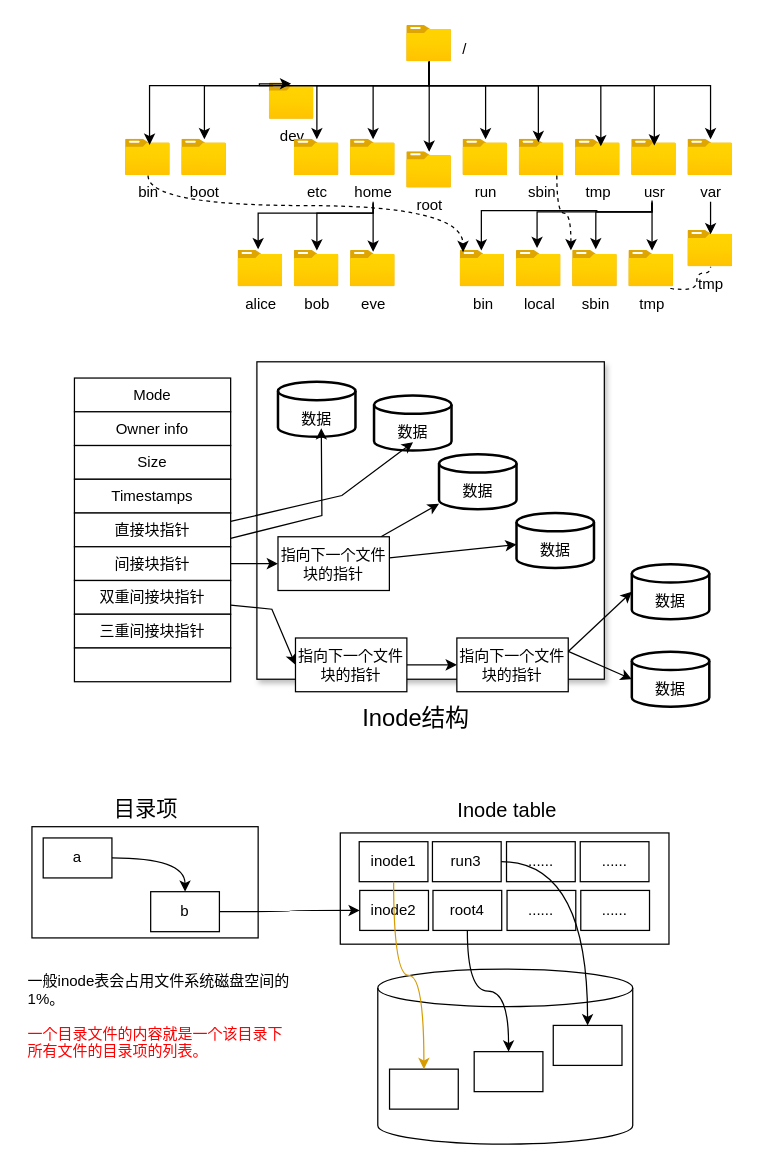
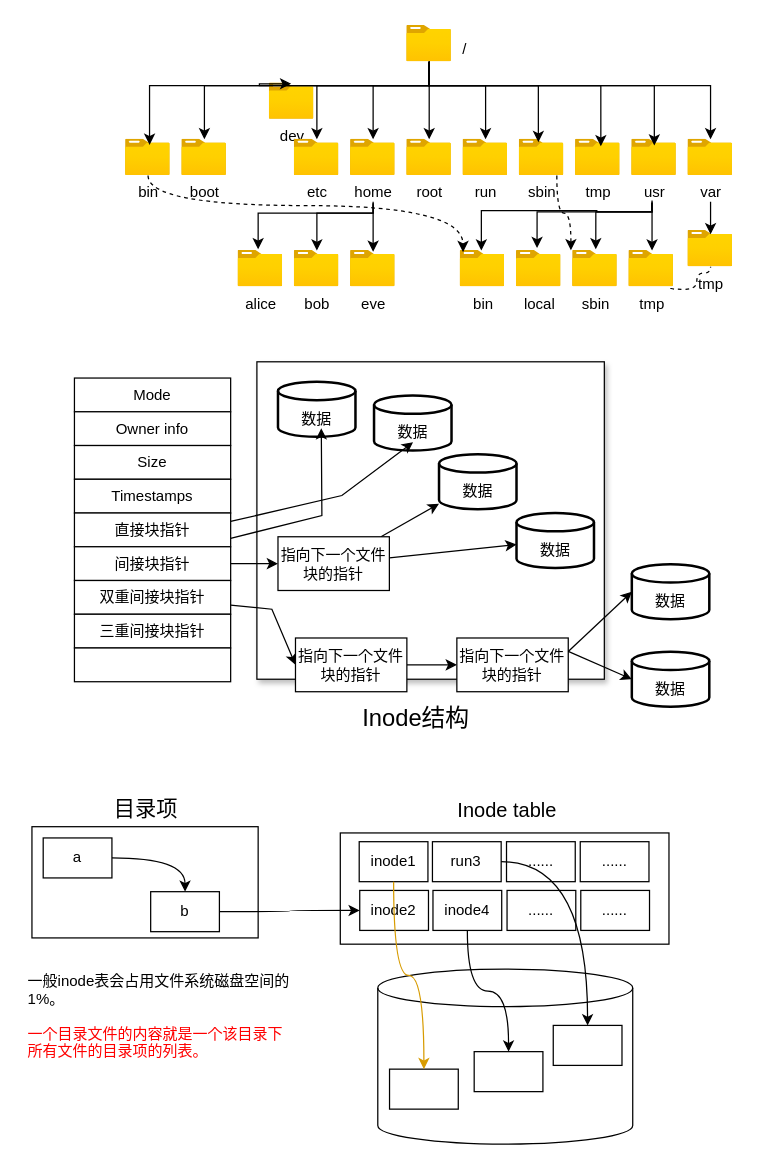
node "root": moved (429, 170) -> (429, 158)
node "root4": label "root4" -> "inode4"
